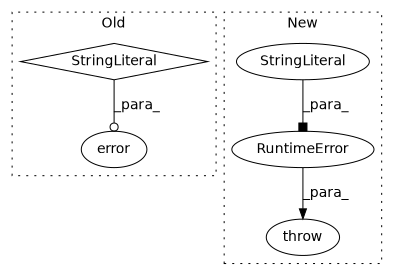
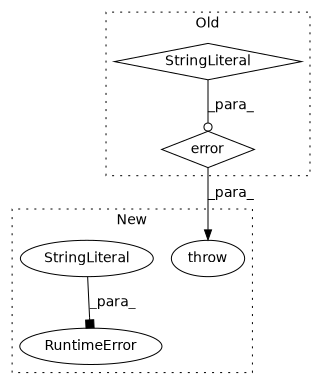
node "error": shape ellipse -> diamond
edge "RuntimeError" -> "throw": now "error" -> "throw"
